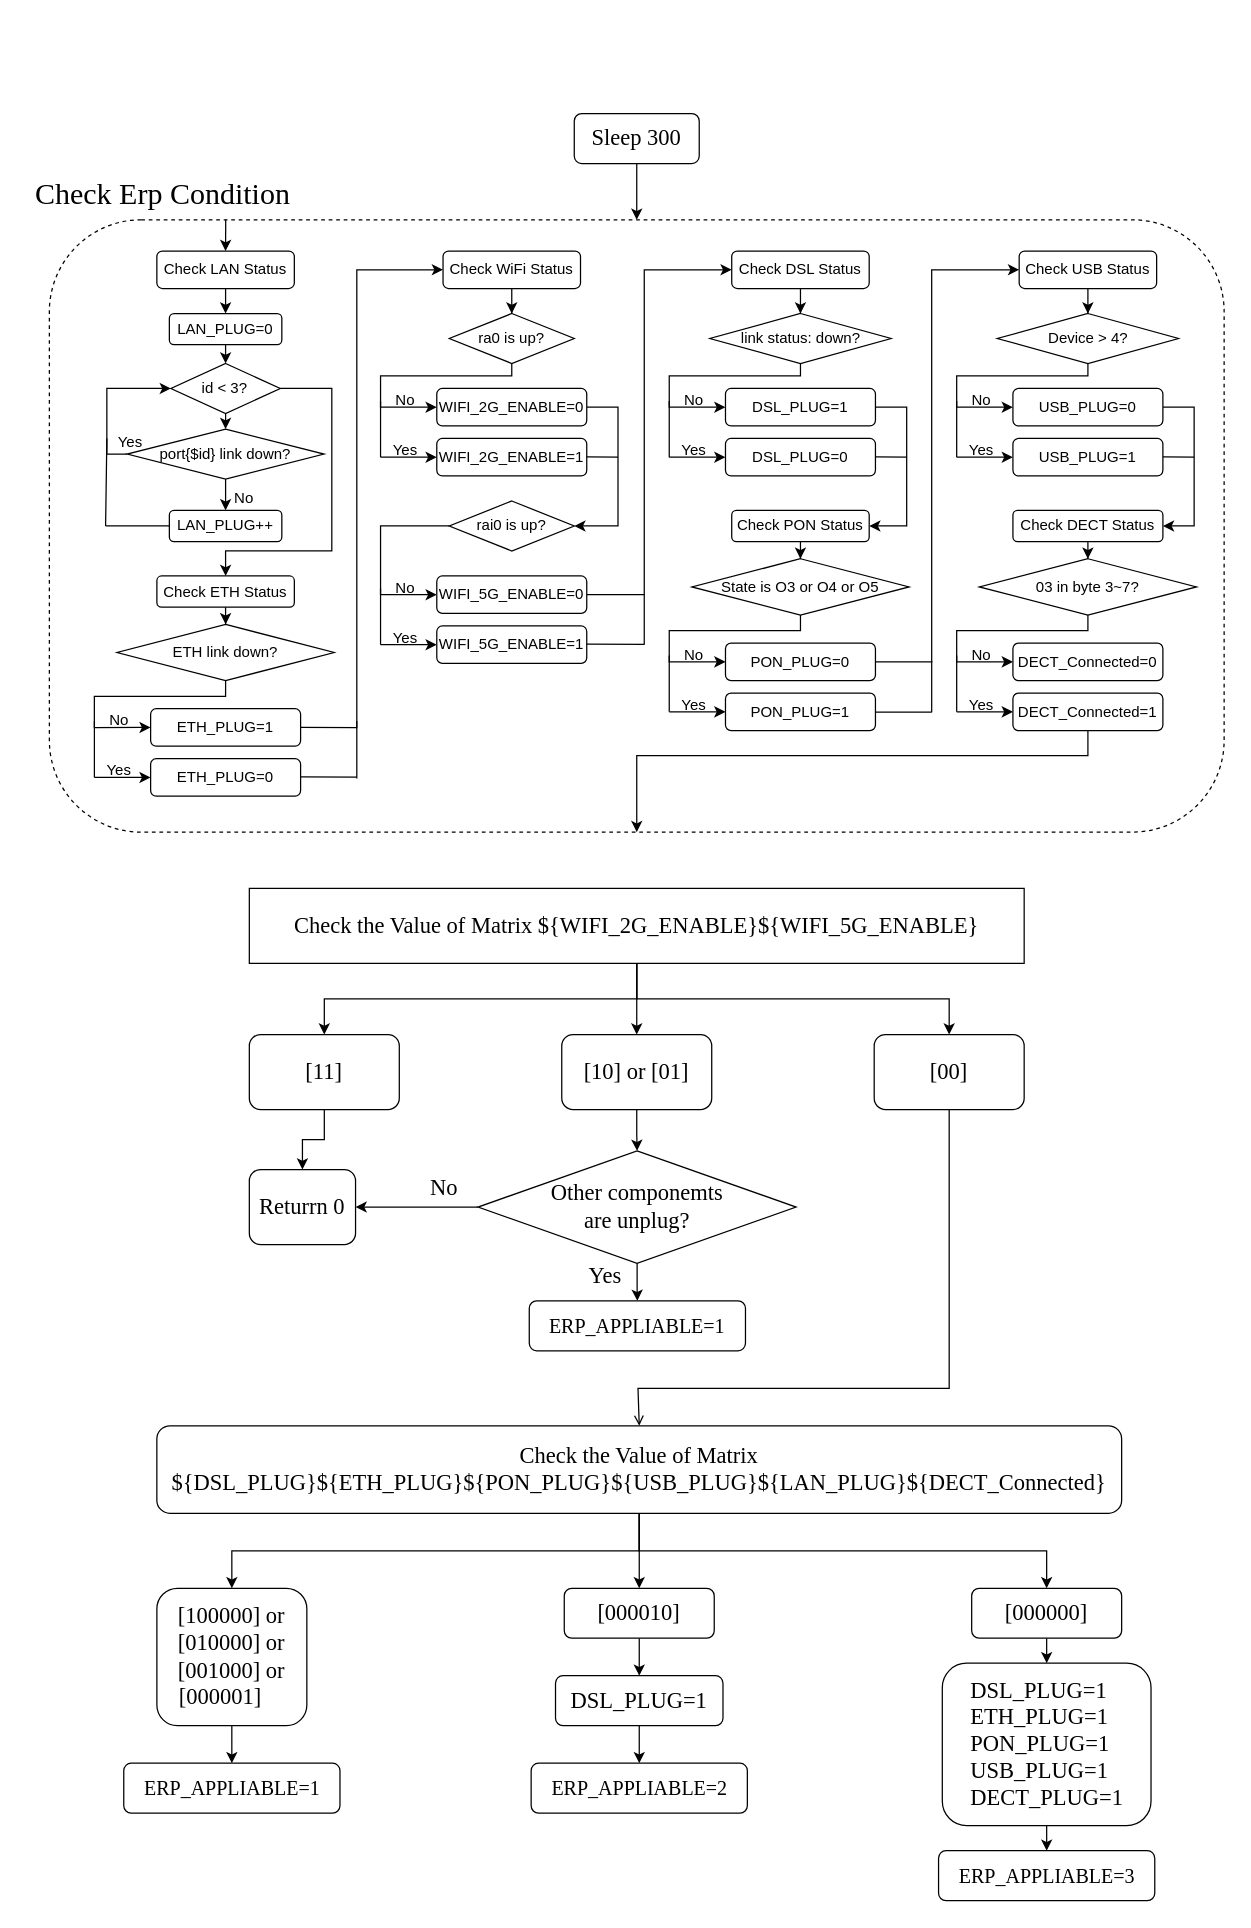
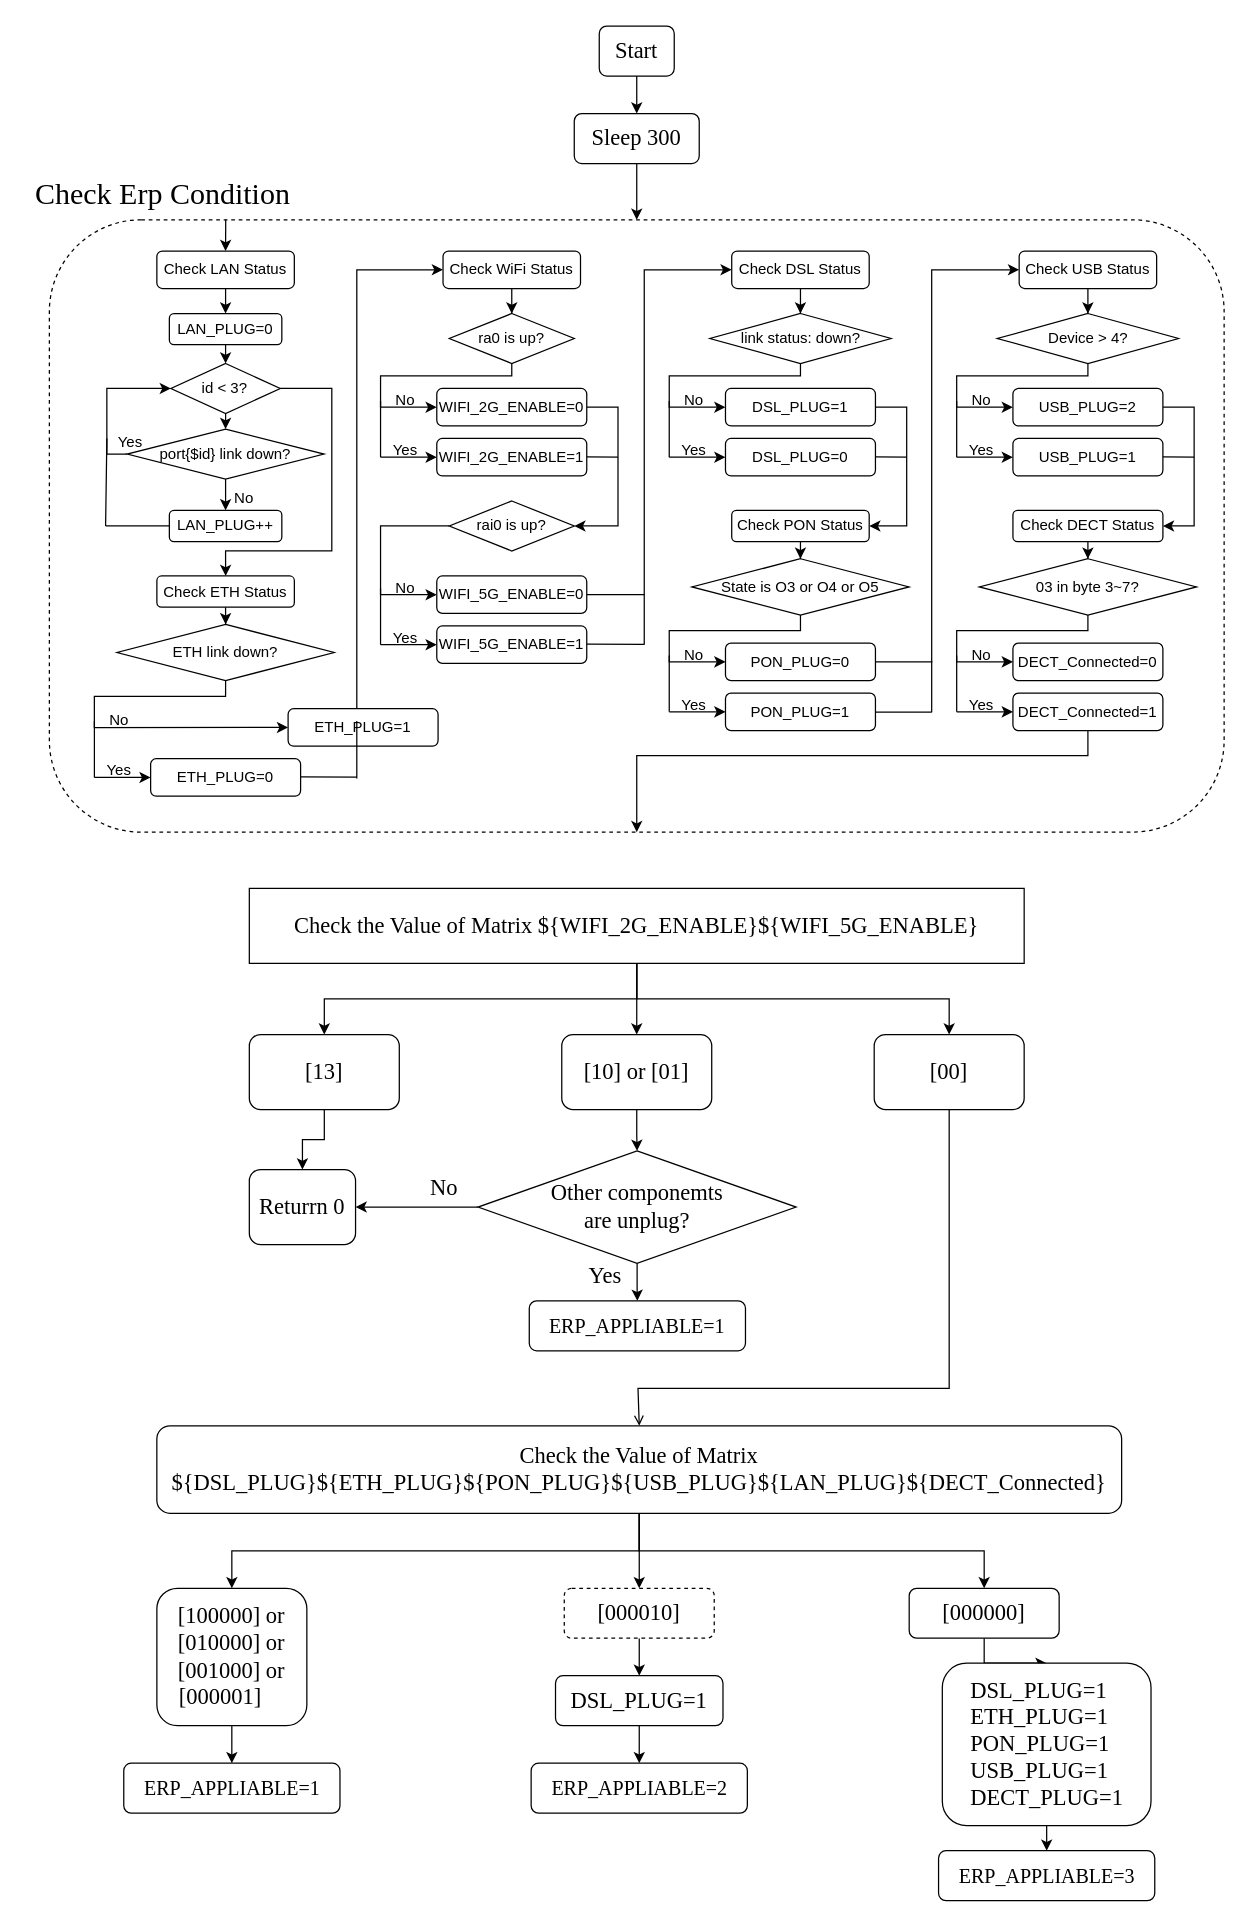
node "Start": added
edge "Start" -> "Sleep 300": added
node "USB_PLUG=0": label "USB_PLUG=0" -> "USB_PLUG=2"
node "ETH_PLUG=1": moved (226, 727) -> (363, 727)
node "[11]": label "[11]" -> "[13]"
node "[000010]": style solid -> dashed
node "[000000]": moved (1047, 1613) -> (984, 1613)
